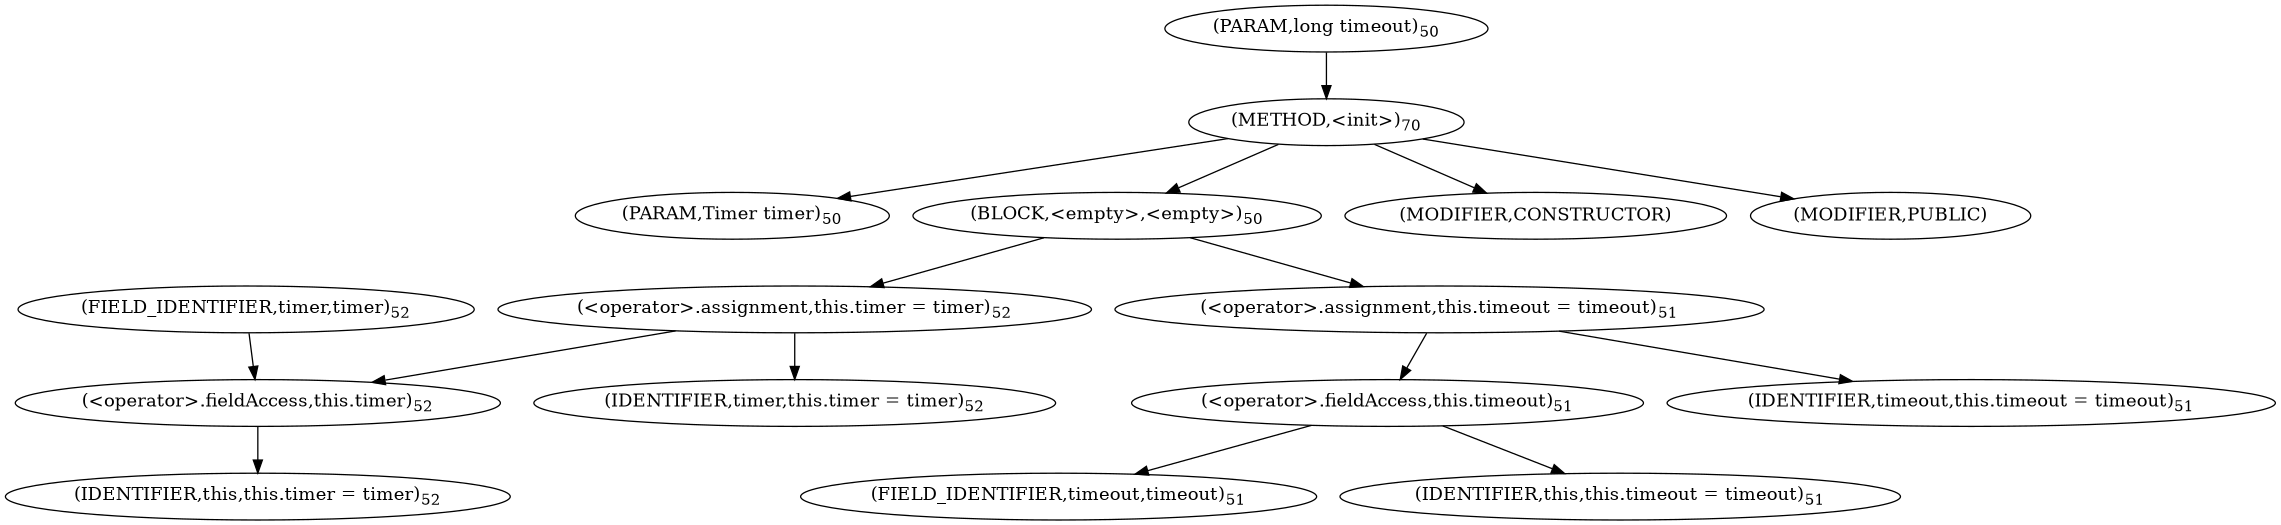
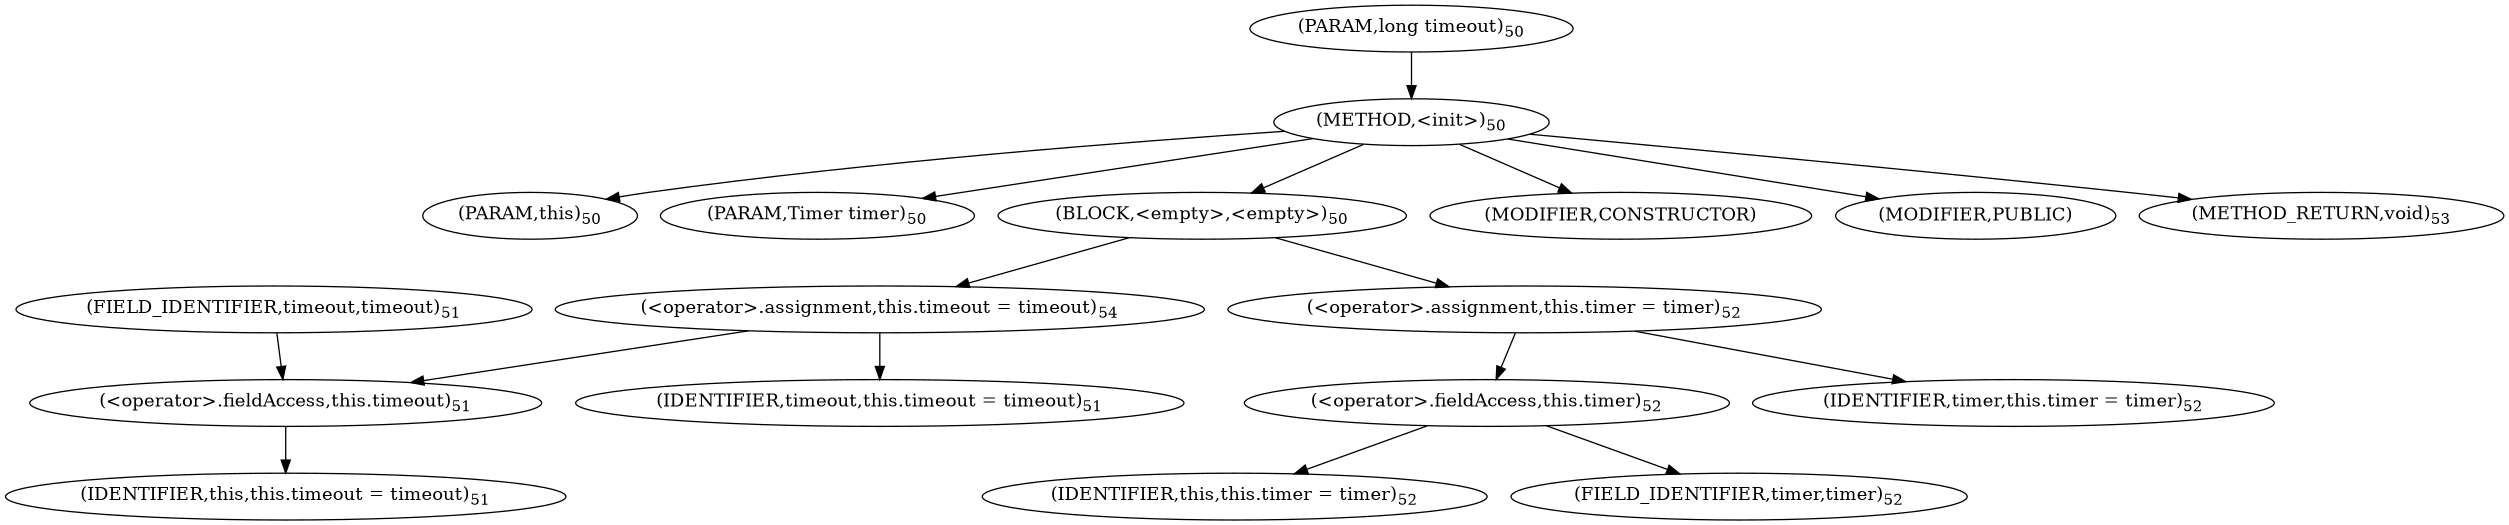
node "(METHOD,<init>)": text "70" -> "50"
node "(PARAM,this)": added
node "(METHOD_RETURN,void)": added
node "(<operator>.assignment,this.timeout = timeout)": text "51" -> "54"
edge "(FIELD_IDENTIFIER,timer,timer)" -> "(<operator>.fieldAccess,this.timer)": reversed
edge "(<operator>.fieldAccess,this.timeout)" -> "(FIELD_IDENTIFIER,timeout,timeout)": reversed
